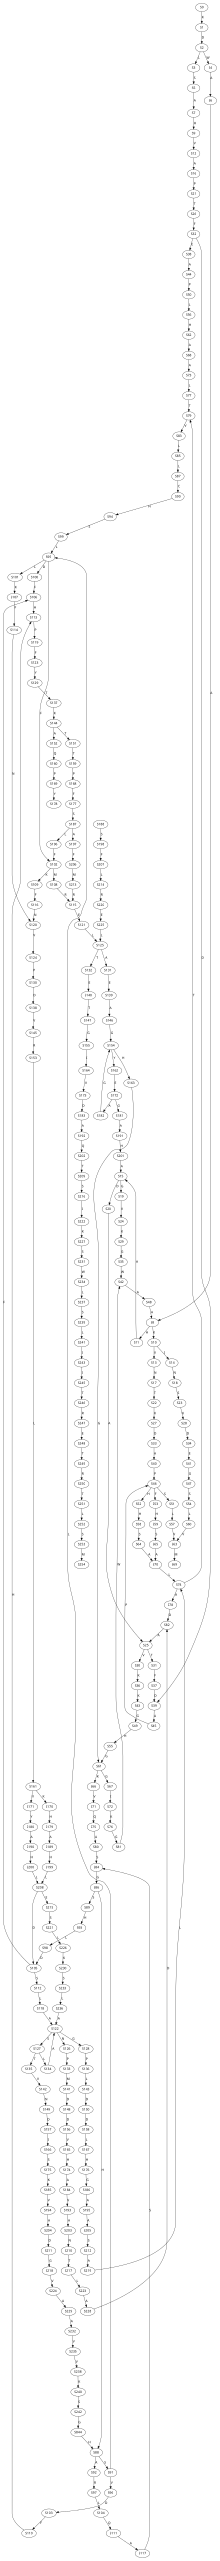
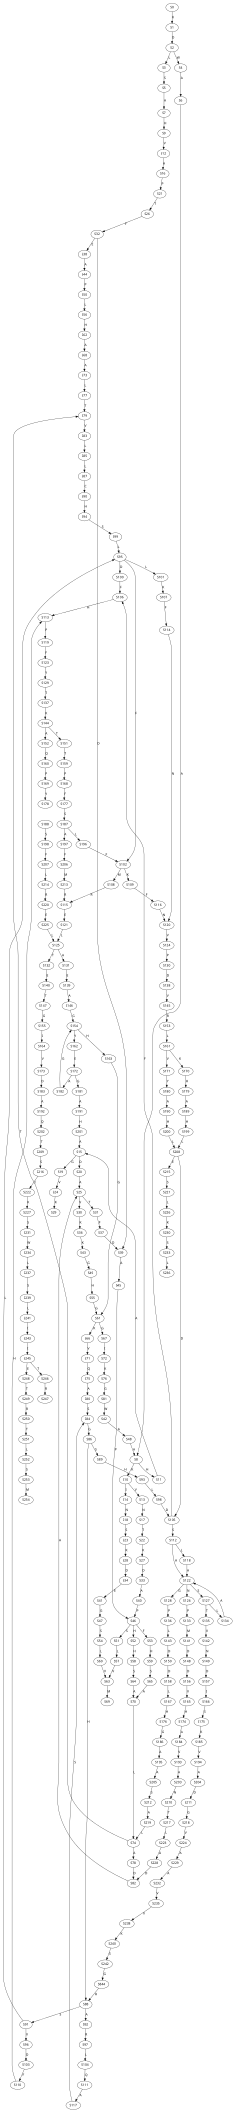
node "S35": removed
edge "S247" -> "S248": now "S245" -> "S248"
edge "S236" -> "S122": now "S112" -> "S122"
